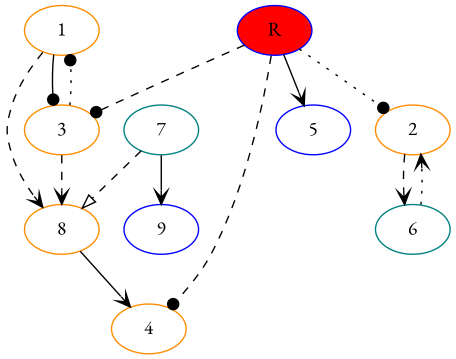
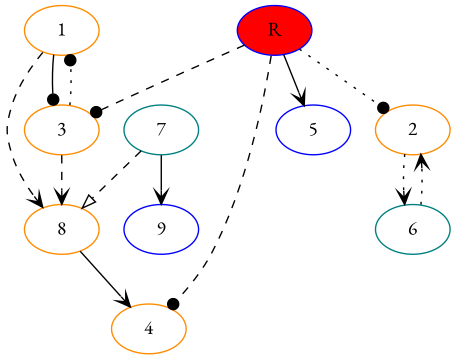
edge "2" -> "6": style dashed -> dotted
